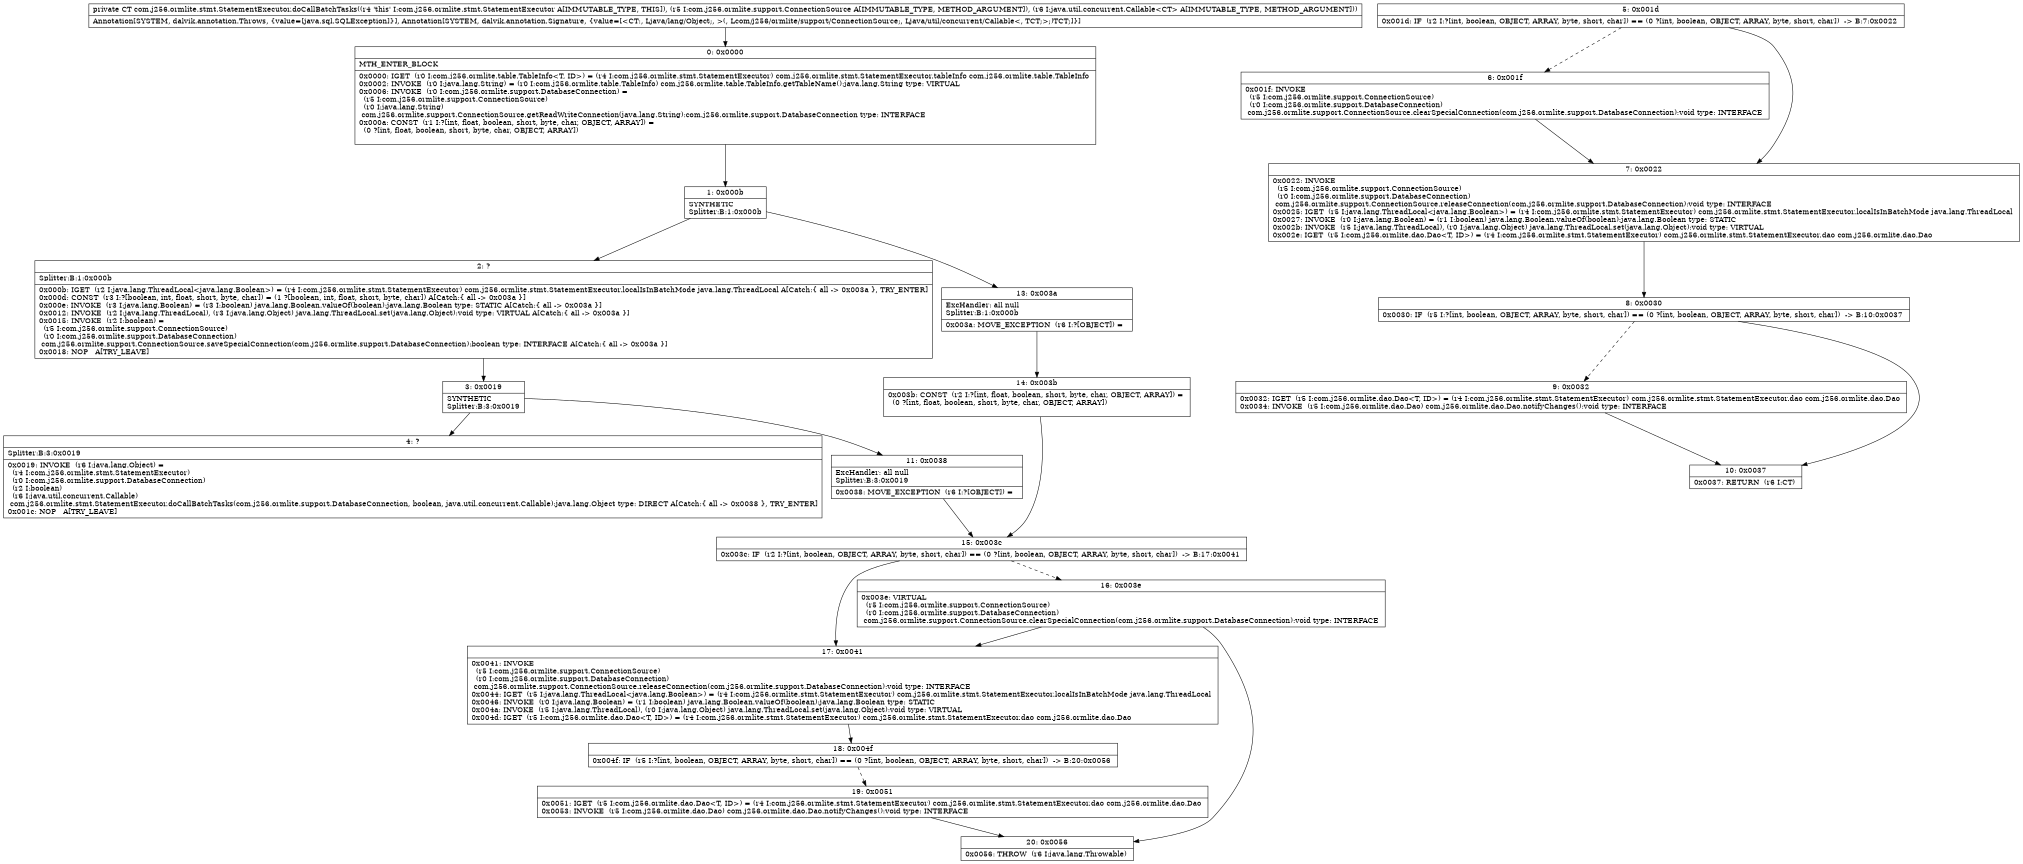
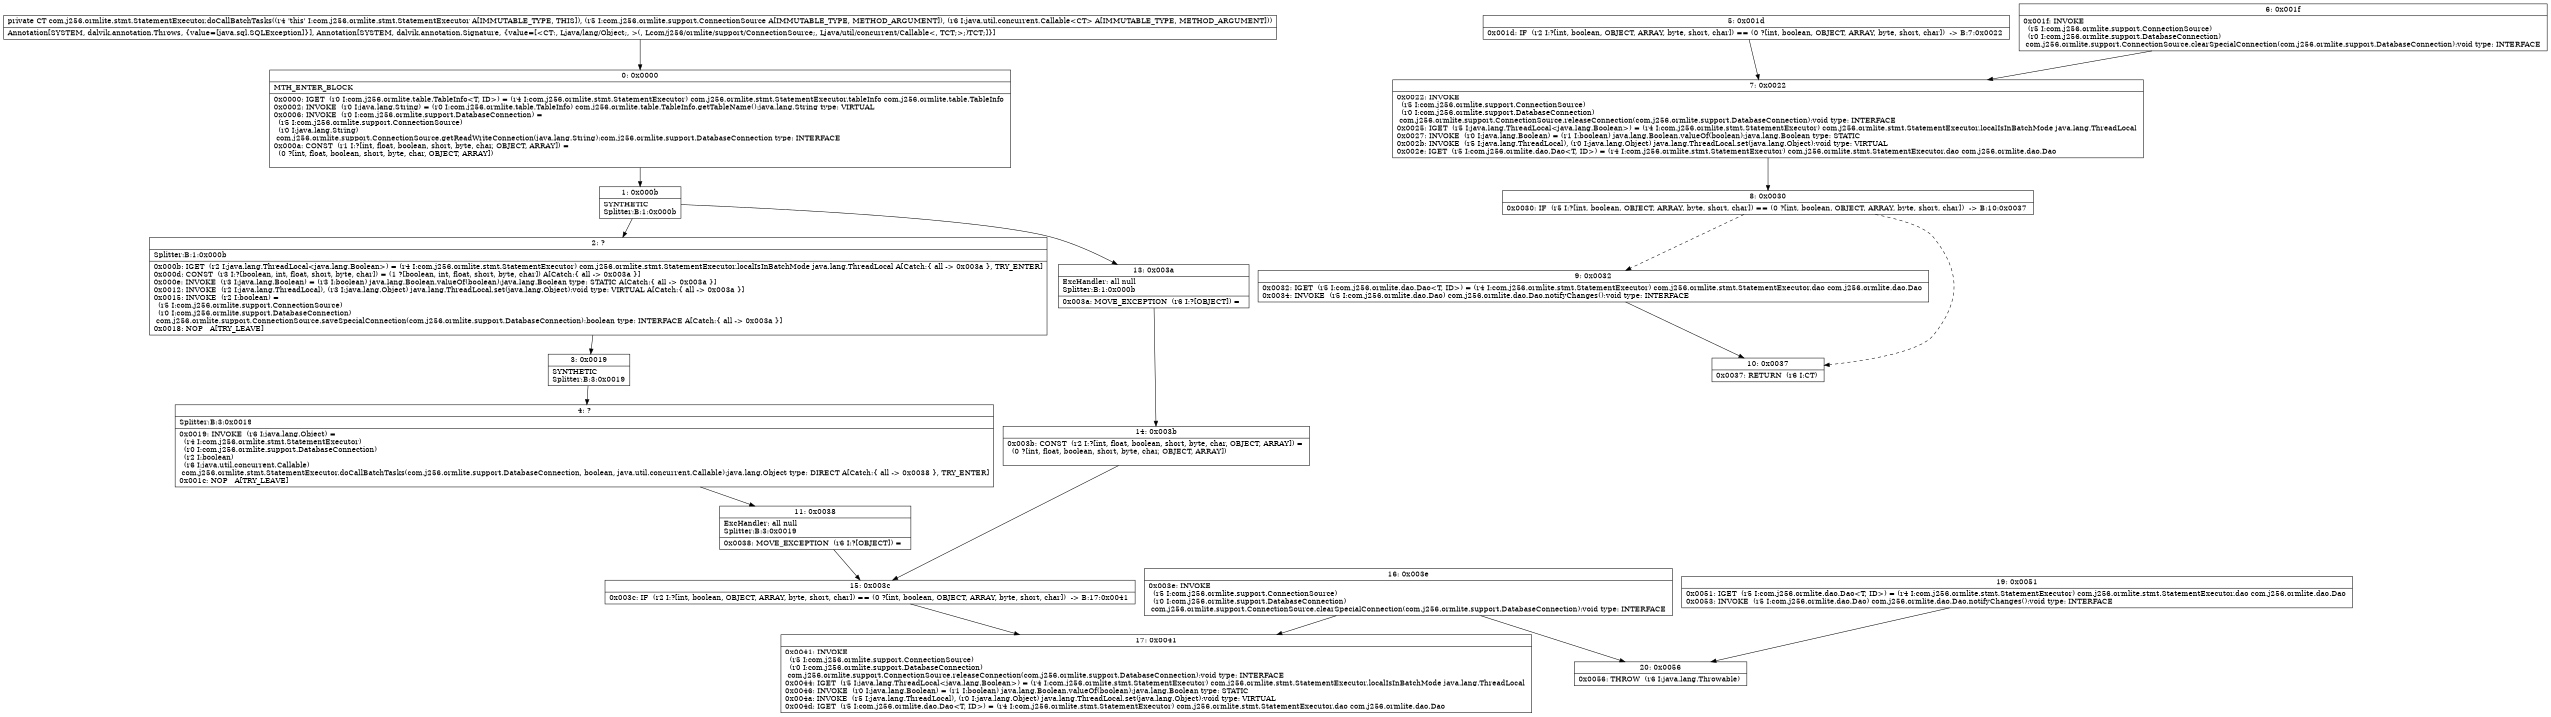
edge "5: 0x001d" -> "6: 0x001f": removed
edge "8: 0x0030" -> "10: 0x0037": style solid -> dashed
edge "3: 0x0019" -> "11: 0x0038": now "4: ?" -> "11: 0x0038"
edge "15: 0x003c" -> "16: 0x003e": removed
node "16: 0x003e": text "0x003e: VIRTUAL" -> "0x003e: INVOKE"
node "18: 0x004f": removed
